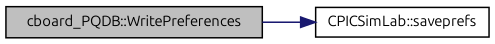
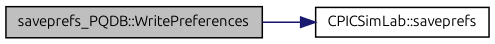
node "cboard_PQDB::WritePreferences": label "cboard_PQDB::WritePreferences" -> "saveprefs_PQDB::WritePreferences"
